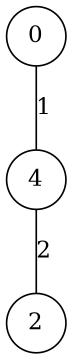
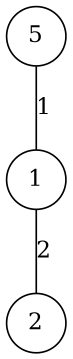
node "0": label "0" -> "5"
node "4": label "4" -> "1"
